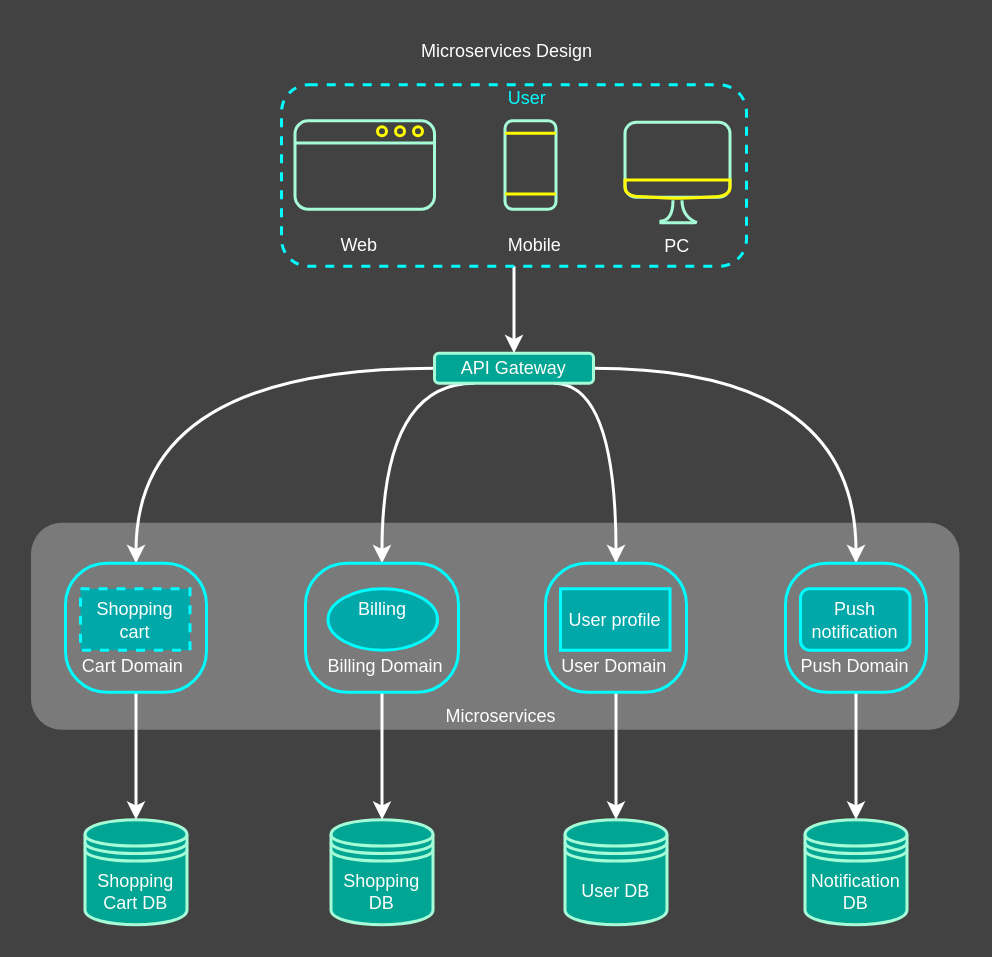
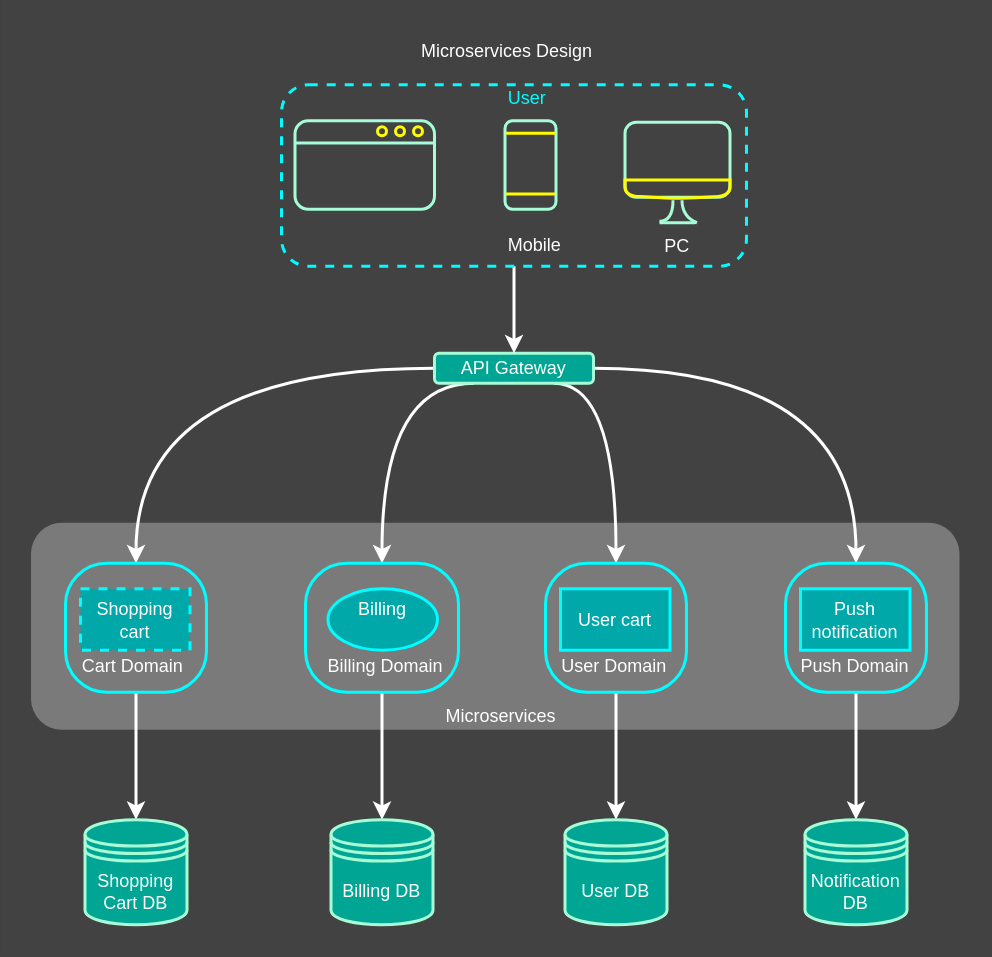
node "Web": removed
node "User profile": label "User profile" -> "User cart"
node "Push notification": shape rounded rectangle -> rectangle
node "Shopping DB": label "Shopping DB" -> "Billing DB"
